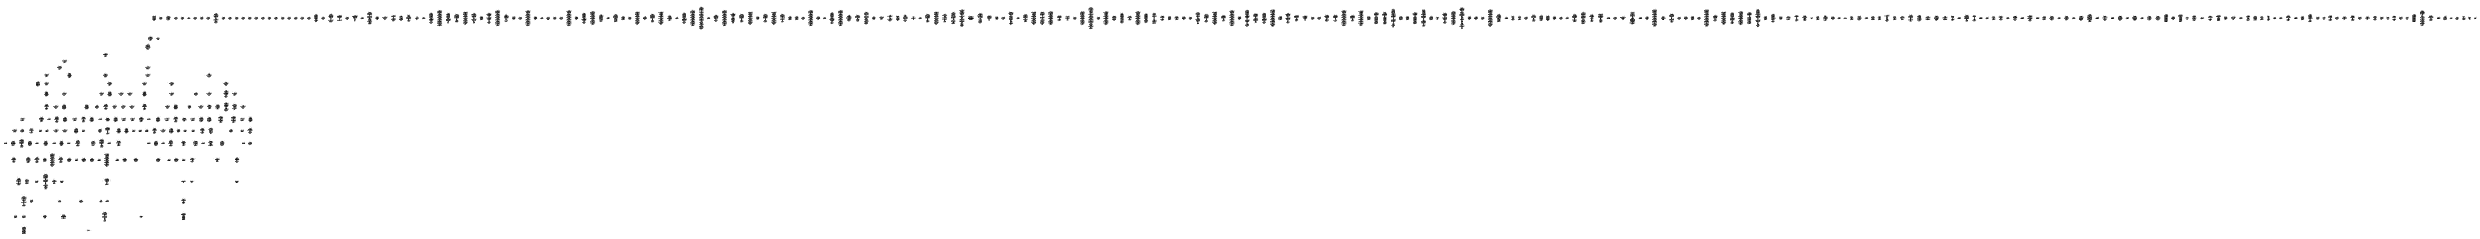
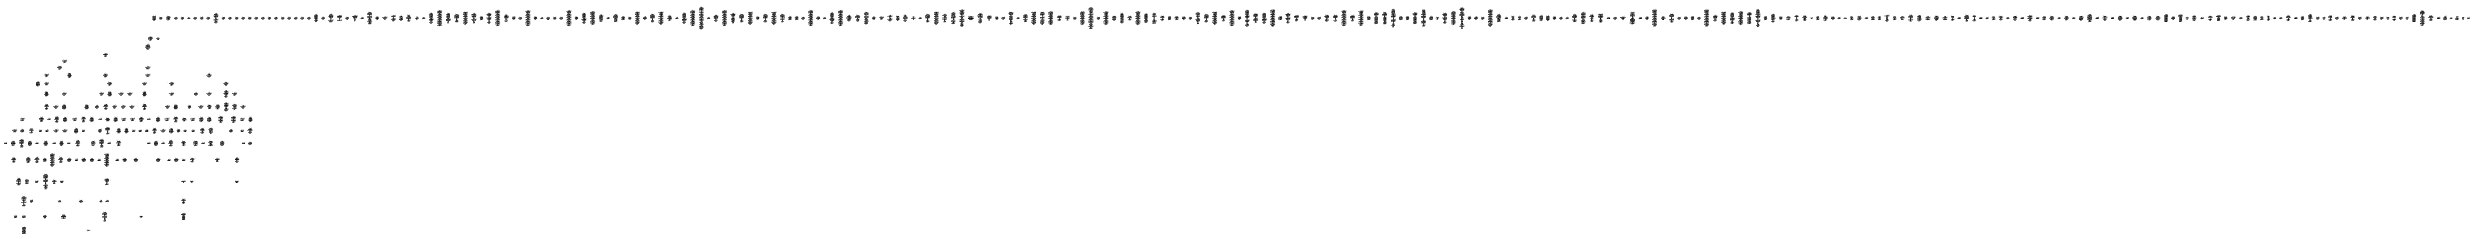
node "# 0x25b6 LOGX PUSHX Data INVALID": removed
